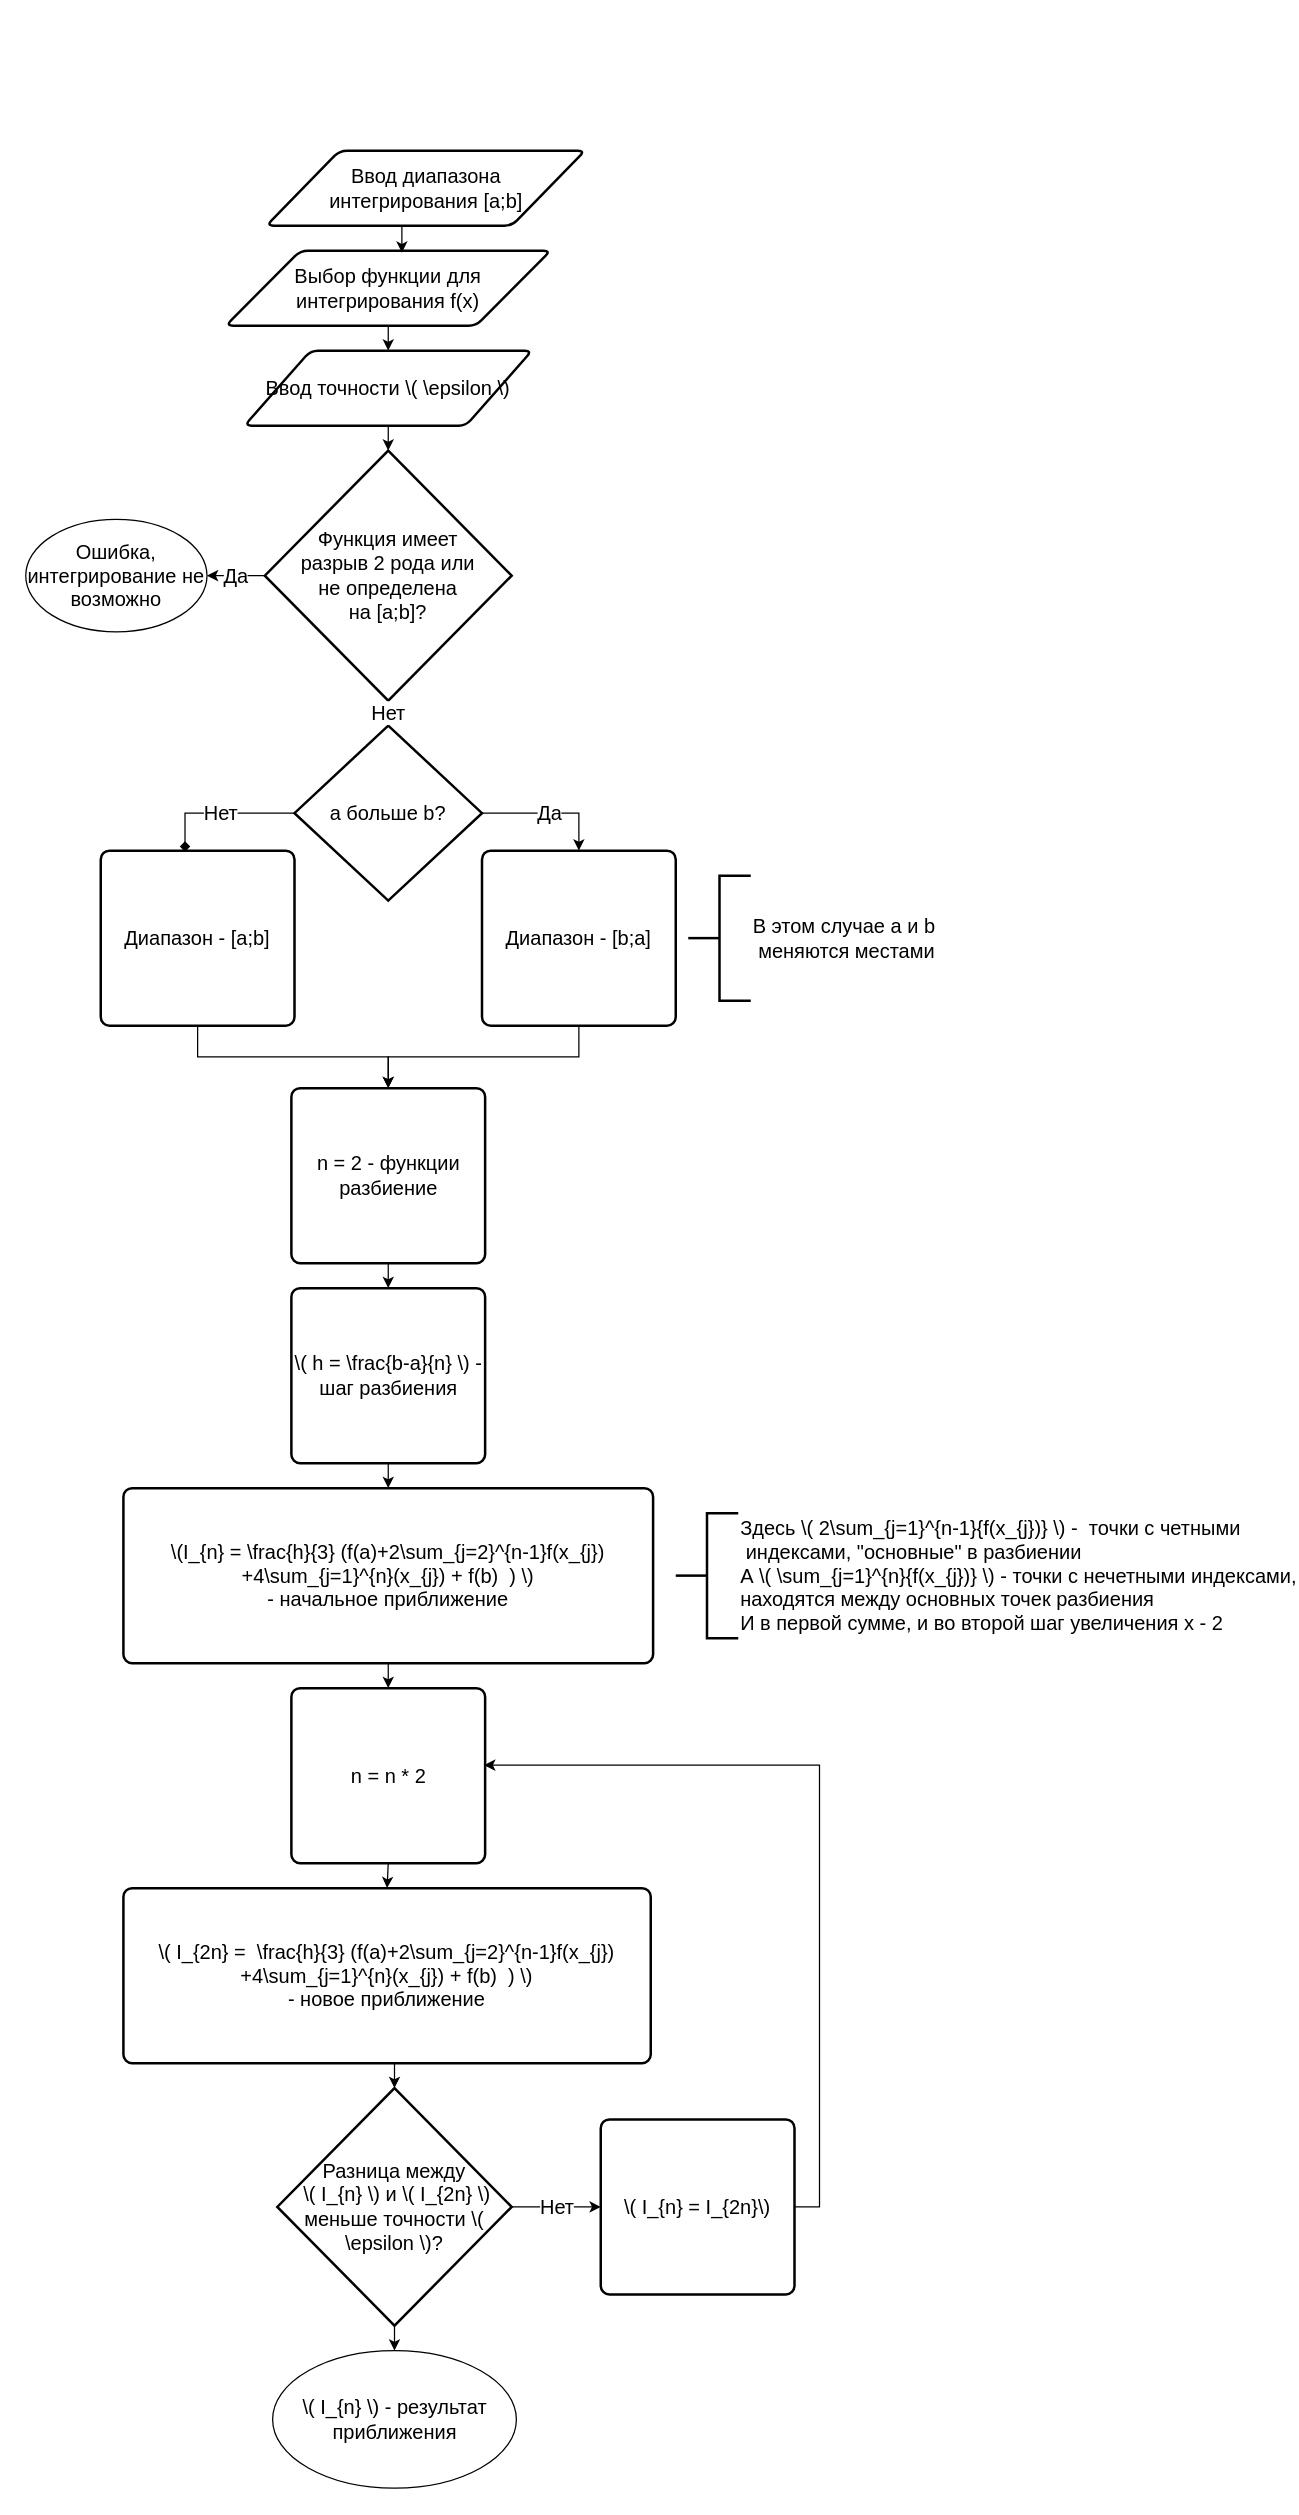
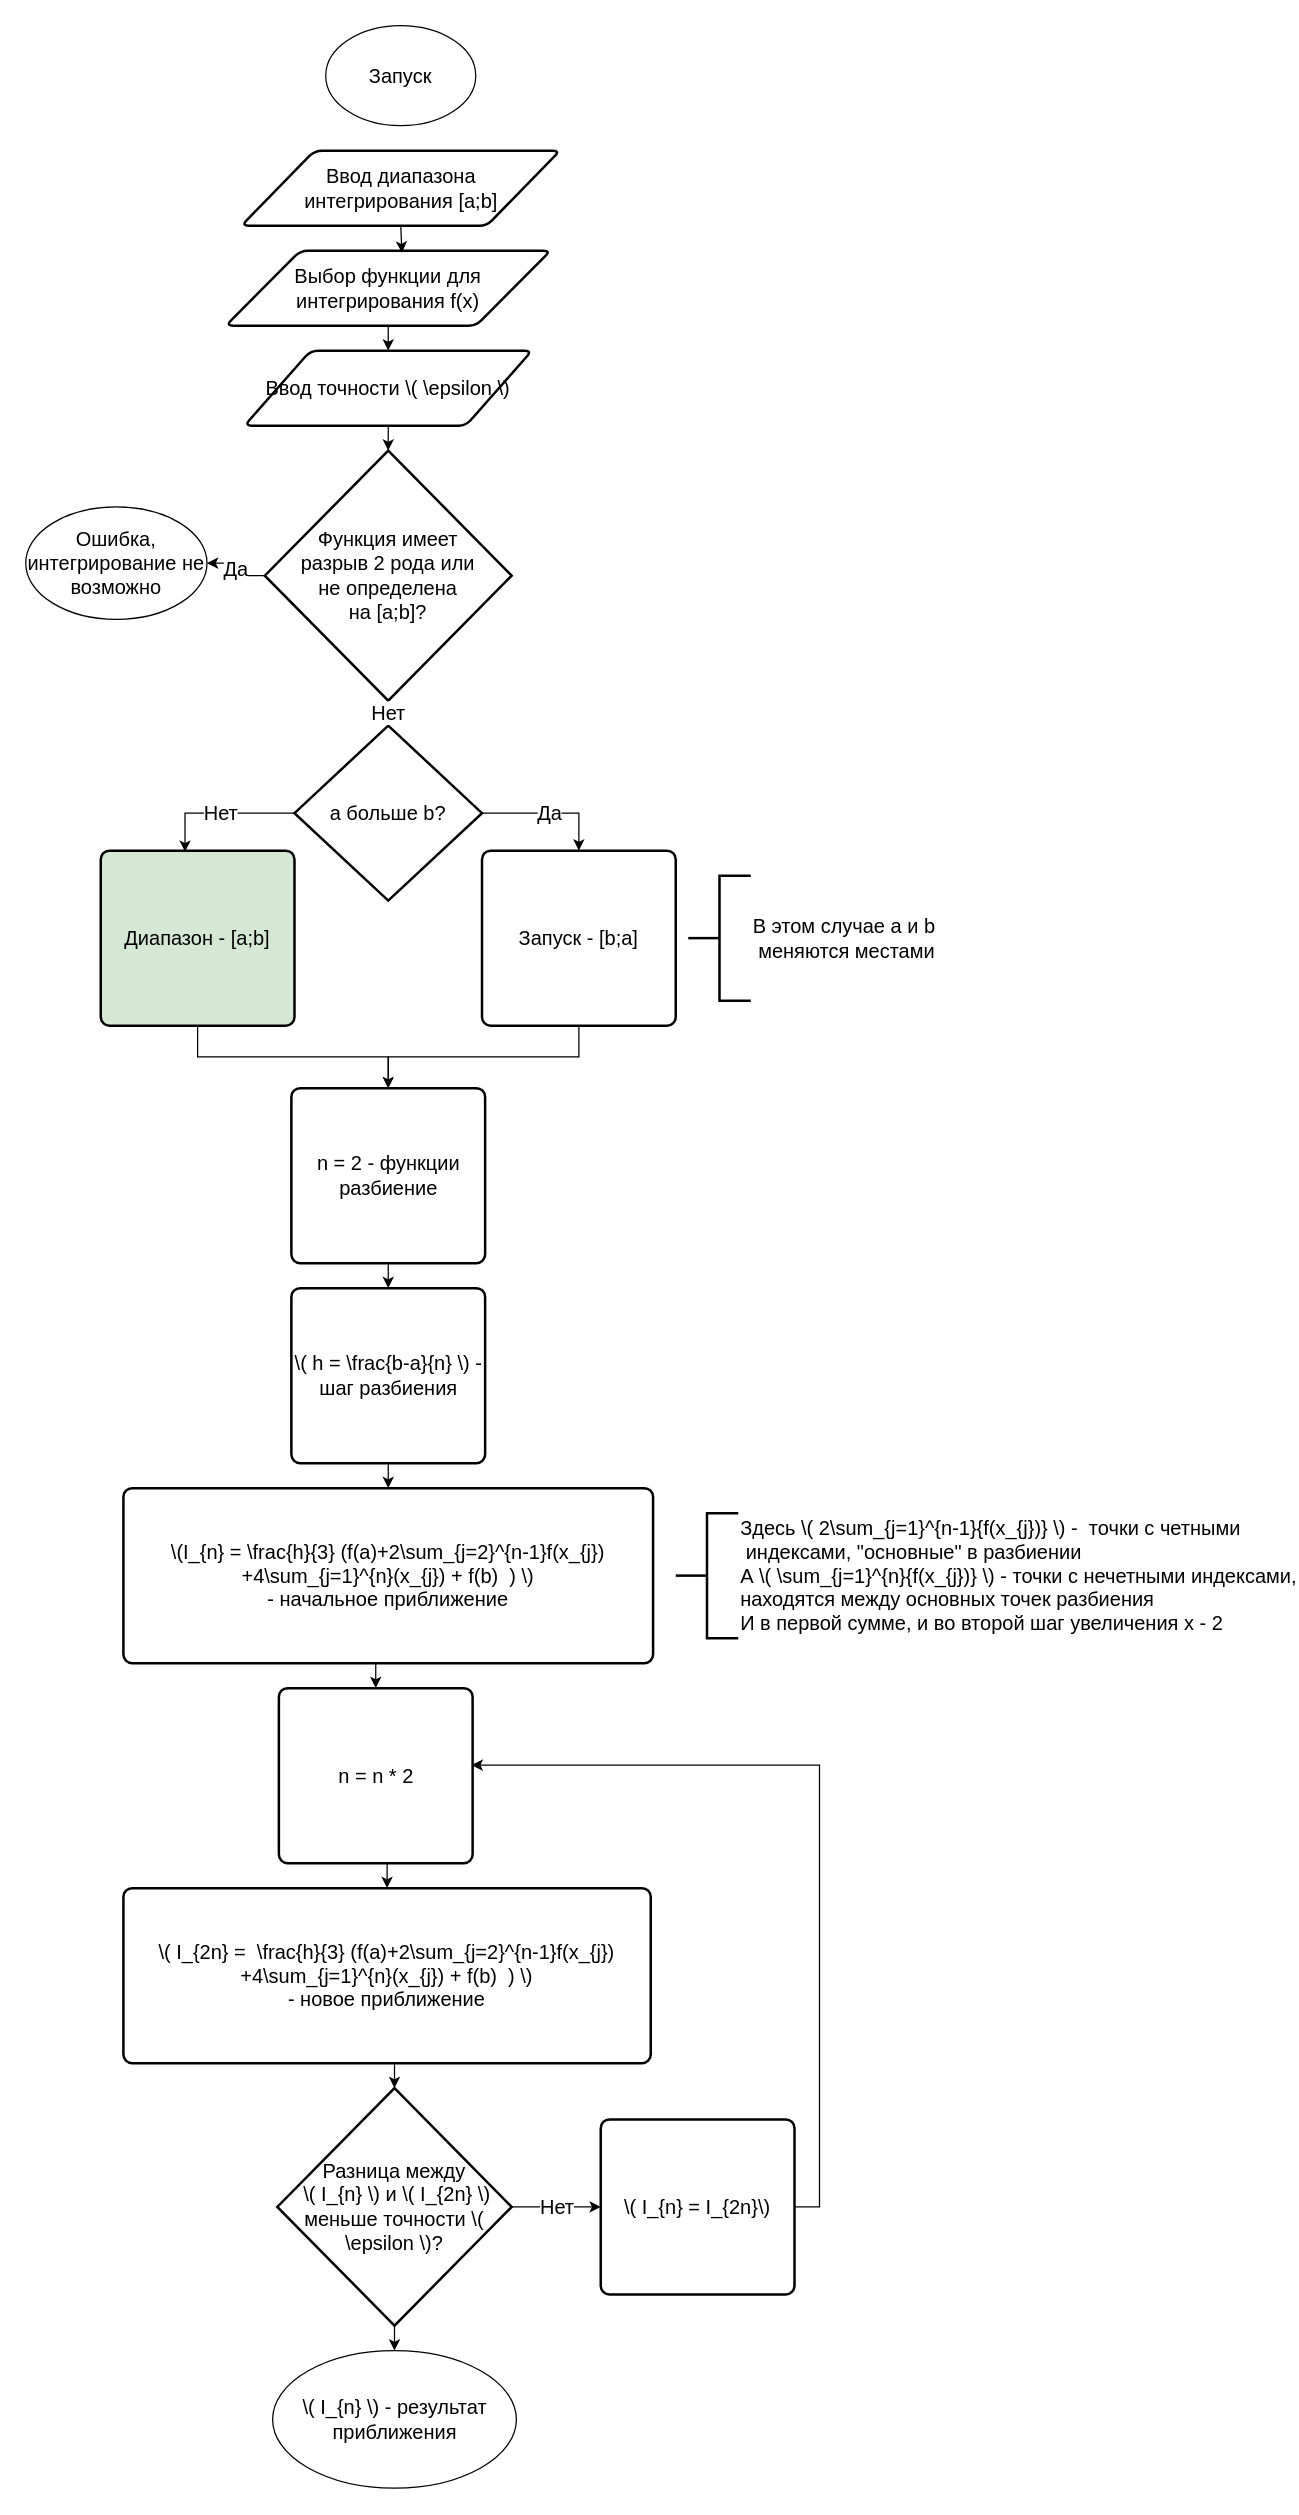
node "Запуск": added
node "Ввод диапазона интегрирования [a;b]": moved (426, 188) -> (401, 188)
node "Ошибка, интегрирование не возможно": moved (116, 576) -> (116, 563)
edge "a больше b?" -> "Диапазон - [a;b]": arrowhead diamond -> classic
node "Диапазон - [a;b]": fillcolor #ffffff -> #d5e8d4
node "Диапазон - [b;a]": label "Диапазон - [b;a]" -> "Запуск - [b;a]"
edge "Диапазон - [a;b]" -> "n = 2 - функции разбиение": arrowhead classic -> open
node "n = n * 2": moved (388, 1776) -> (376, 1776)
